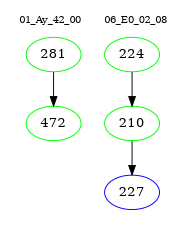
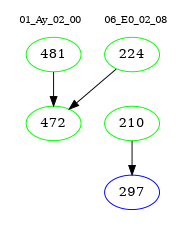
cluster "01_Ay_42_00": label "01_Ay_42_00" -> "01_Ay_02_00"
node "281": label "281" -> "481"
edge "224" -> "210": now "224" -> "472"
node "227": label "227" -> "297"
